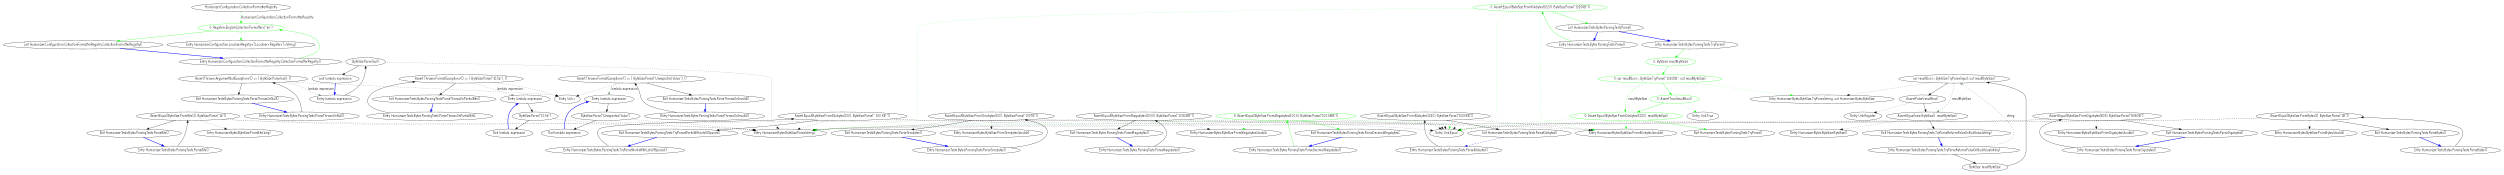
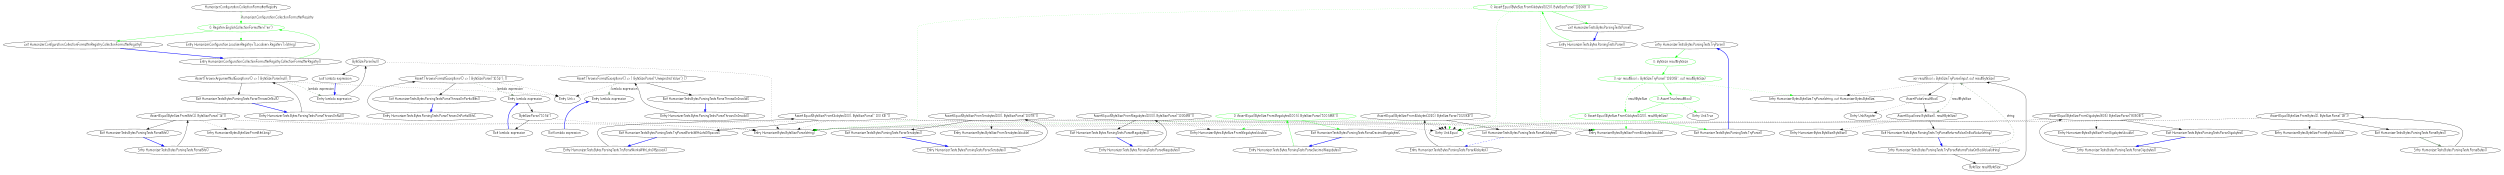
edge "Exit Humanizer.Tests.Bytes.ParsingTests.Parse()" -> "Entry Humanizer.Tests.Bytes.ParsingTests.TryParse()": now "Exit Humanizer.Tests.Bytes.ParsingTests.TryParse()" -> "Entry Humanizer.Tests.Bytes.ParsingTests.TryParse()"
node "ByteSize.Parse(''Unexpected Value'')": removed
edge "Exit Humanizer.Tests.Bytes.ParsingTests.ParseBytes()" -> "Entry Humanizer.Tests.Bytes.ParsingTests.ParseBytes()": color blue -> darkseagreen4
